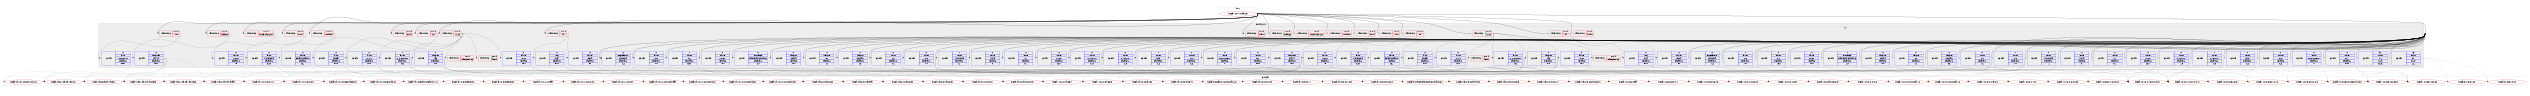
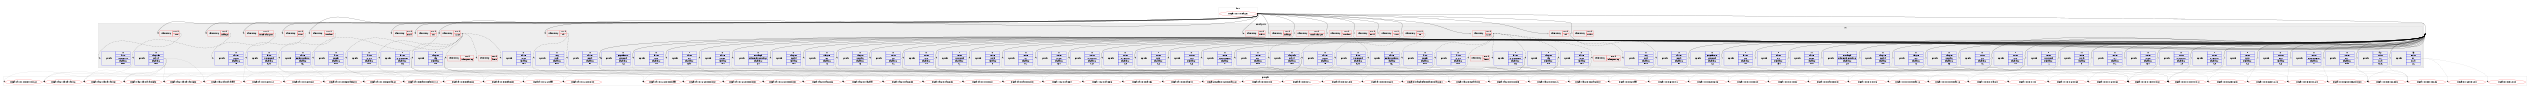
node "portage://media-core/pipewire-0.3.61": label "portage://media-core/pipewire-0.3.61" -> "portage://media-video/pipewire-0.3.61"
node "portage://dev-libs/wayland-1.21.0": removed
node "portage://x11-app/cairo-1.17.6": label "portage://x11-app/cairo-1.17.6" -> "portage://x11-libs/cairo-1.17.6"
node "portage://x11-pango/libXrandr-1.5.2": label "portage://x11-pango/libXrandr-1.5.2" -> "portage://x11-libs/libXrandr-1.5.2"
node "portage://gui-libs/gtk-4.8.3": label "portage://gui-libs/gtk-4.8.3" -> "portage://gui-wacom/gtk-4.8.3"
